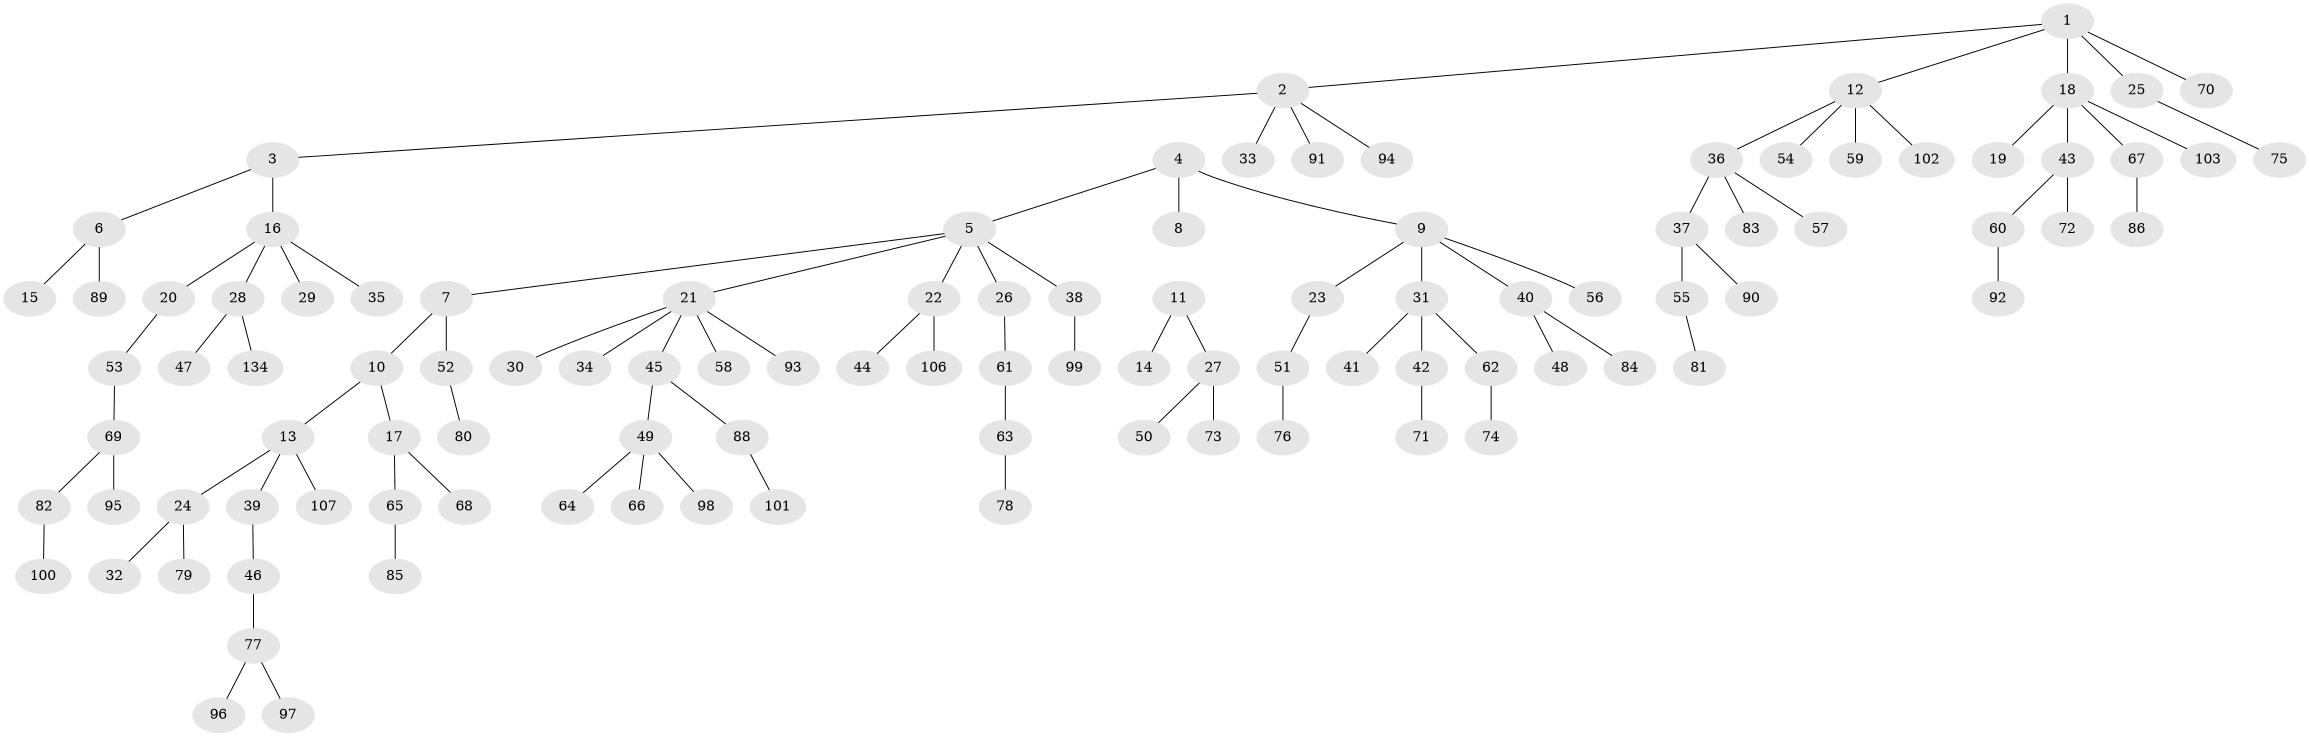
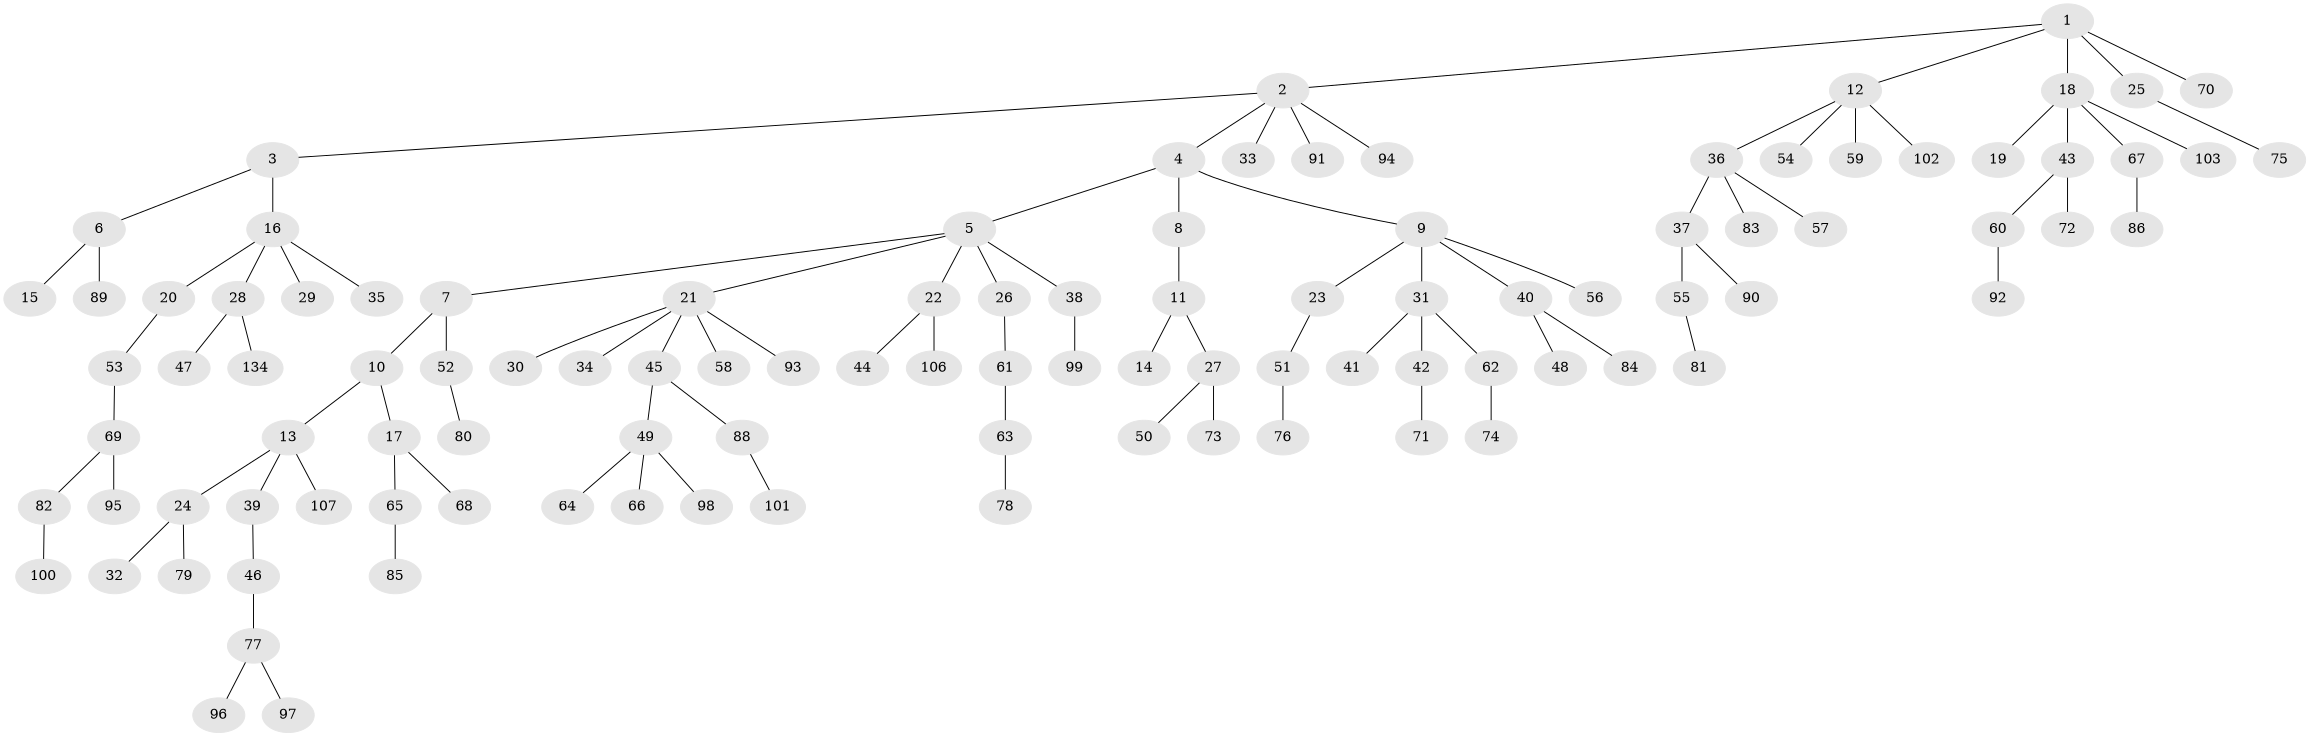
edge "2" -- "4": added
edge "8" -- "11": added
